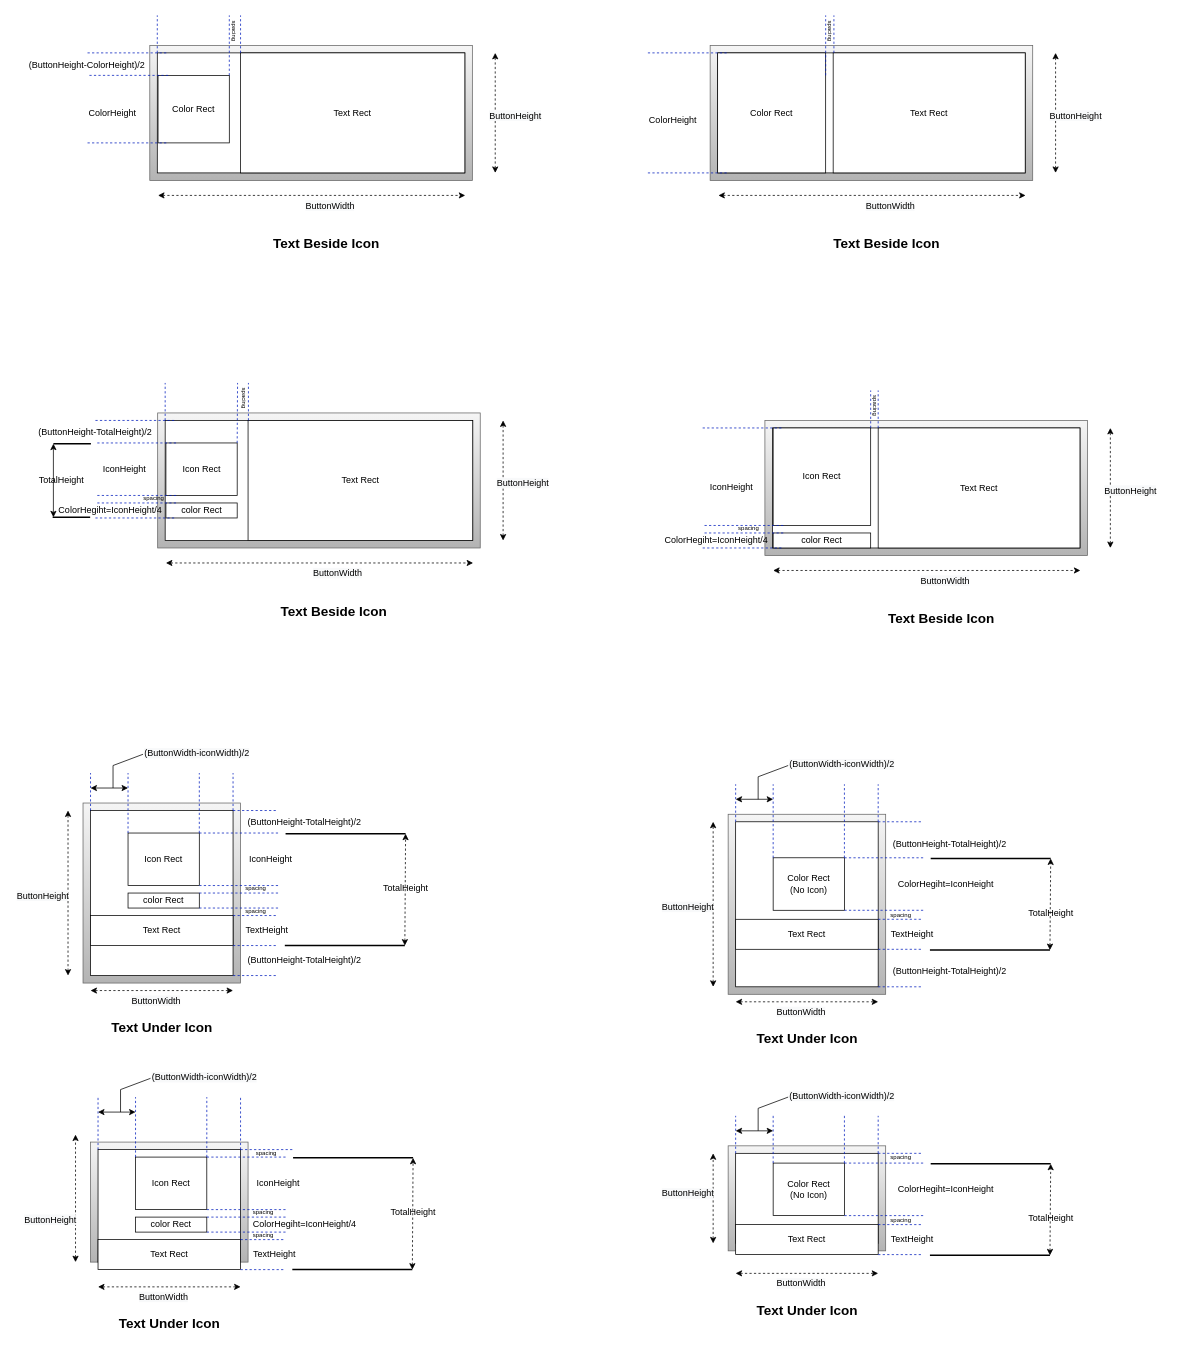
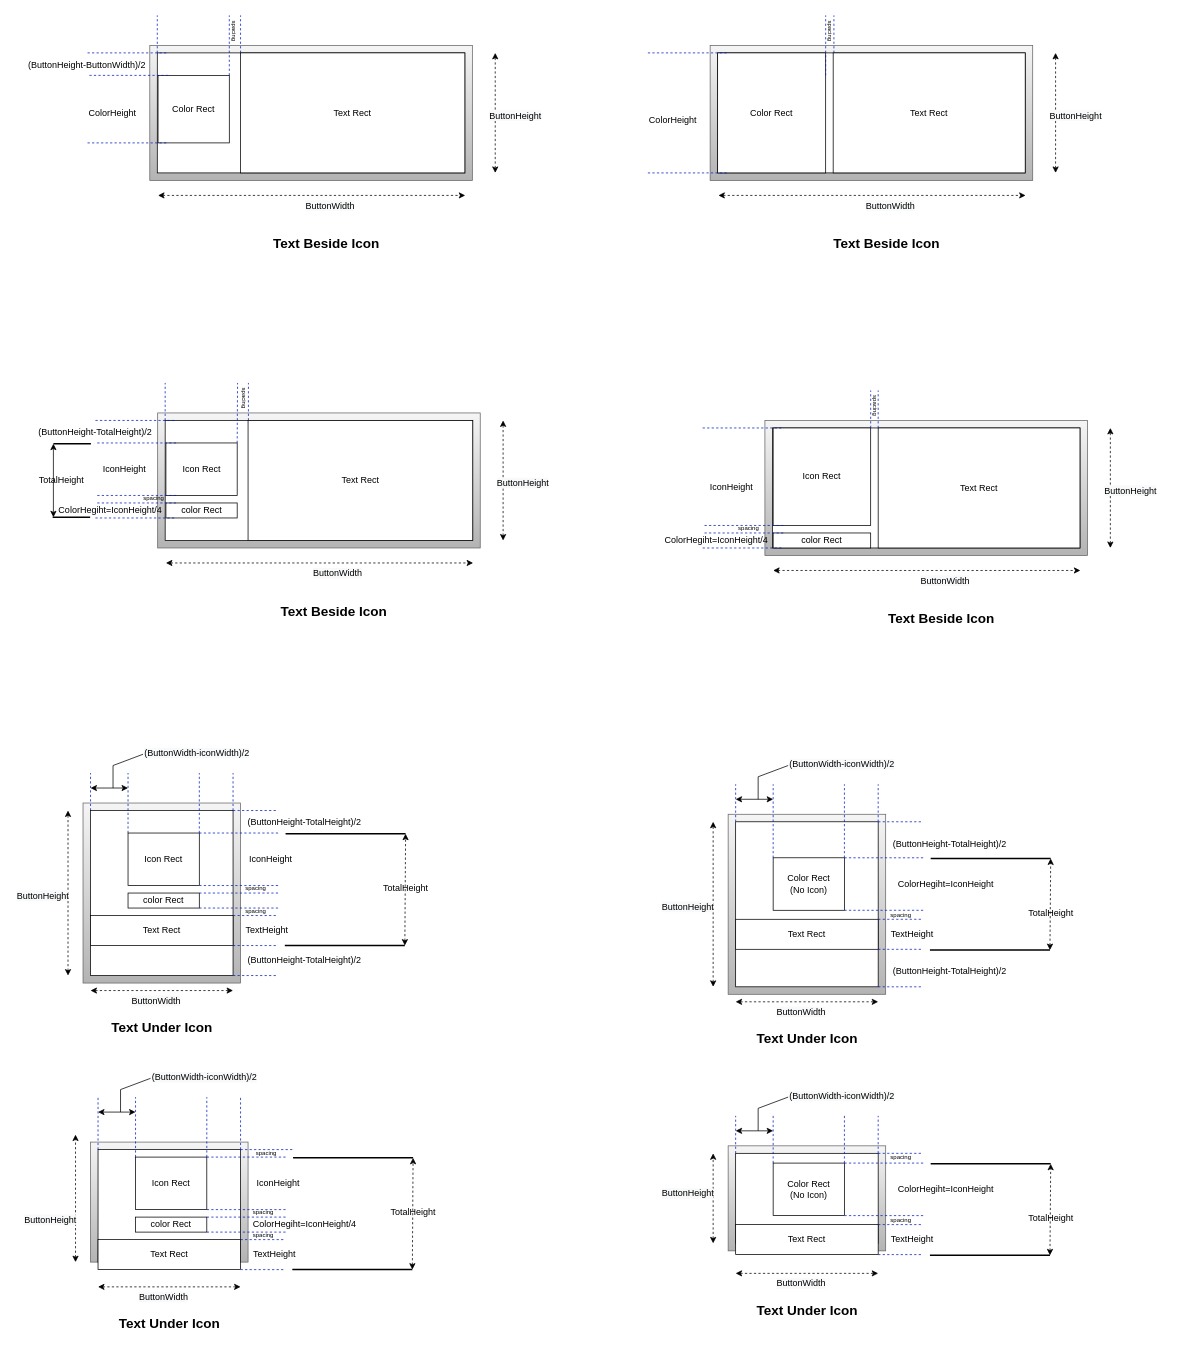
node "(ButtonHeight-ColorHeight)/2": label "(ButtonHeight-ColorHeight)/2" -> "(ButtonHeight-ButtonWidth)/2"
